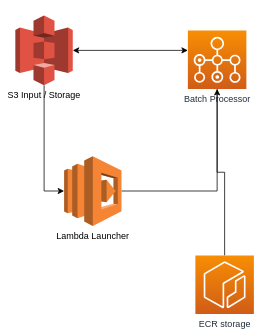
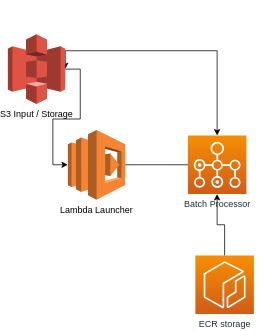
node "S3 Input / Storage": moved (44, 50) -> (37, 69)
node "Batch Processor": moved (217, 60) -> (217, 165)
node "Lambda Launcher": moved (93, 191) -> (97, 165)
